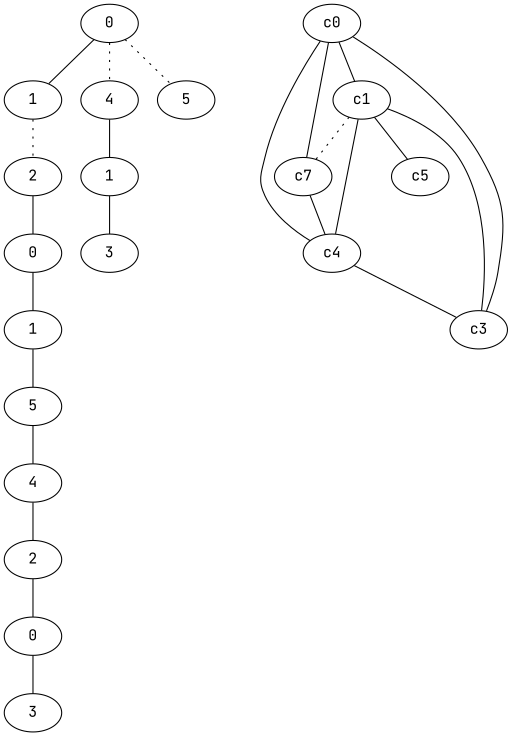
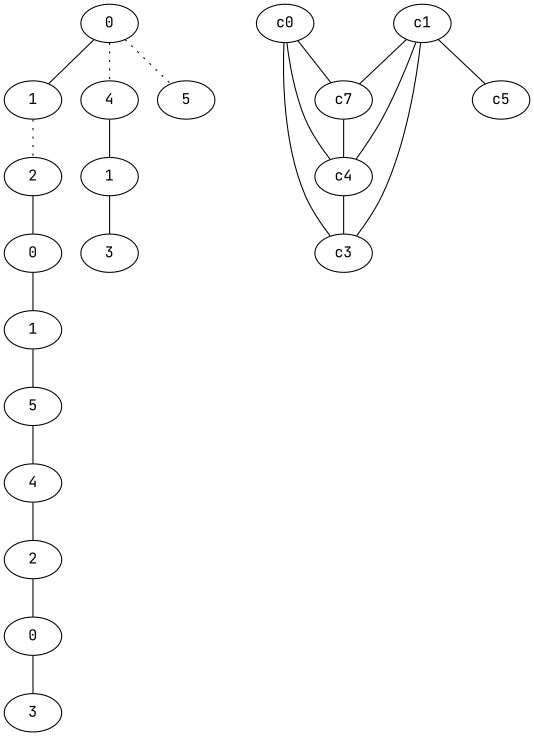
edge "c0" -- "c1": removed
edge "c1" -- "c7": style dotted -> solid
